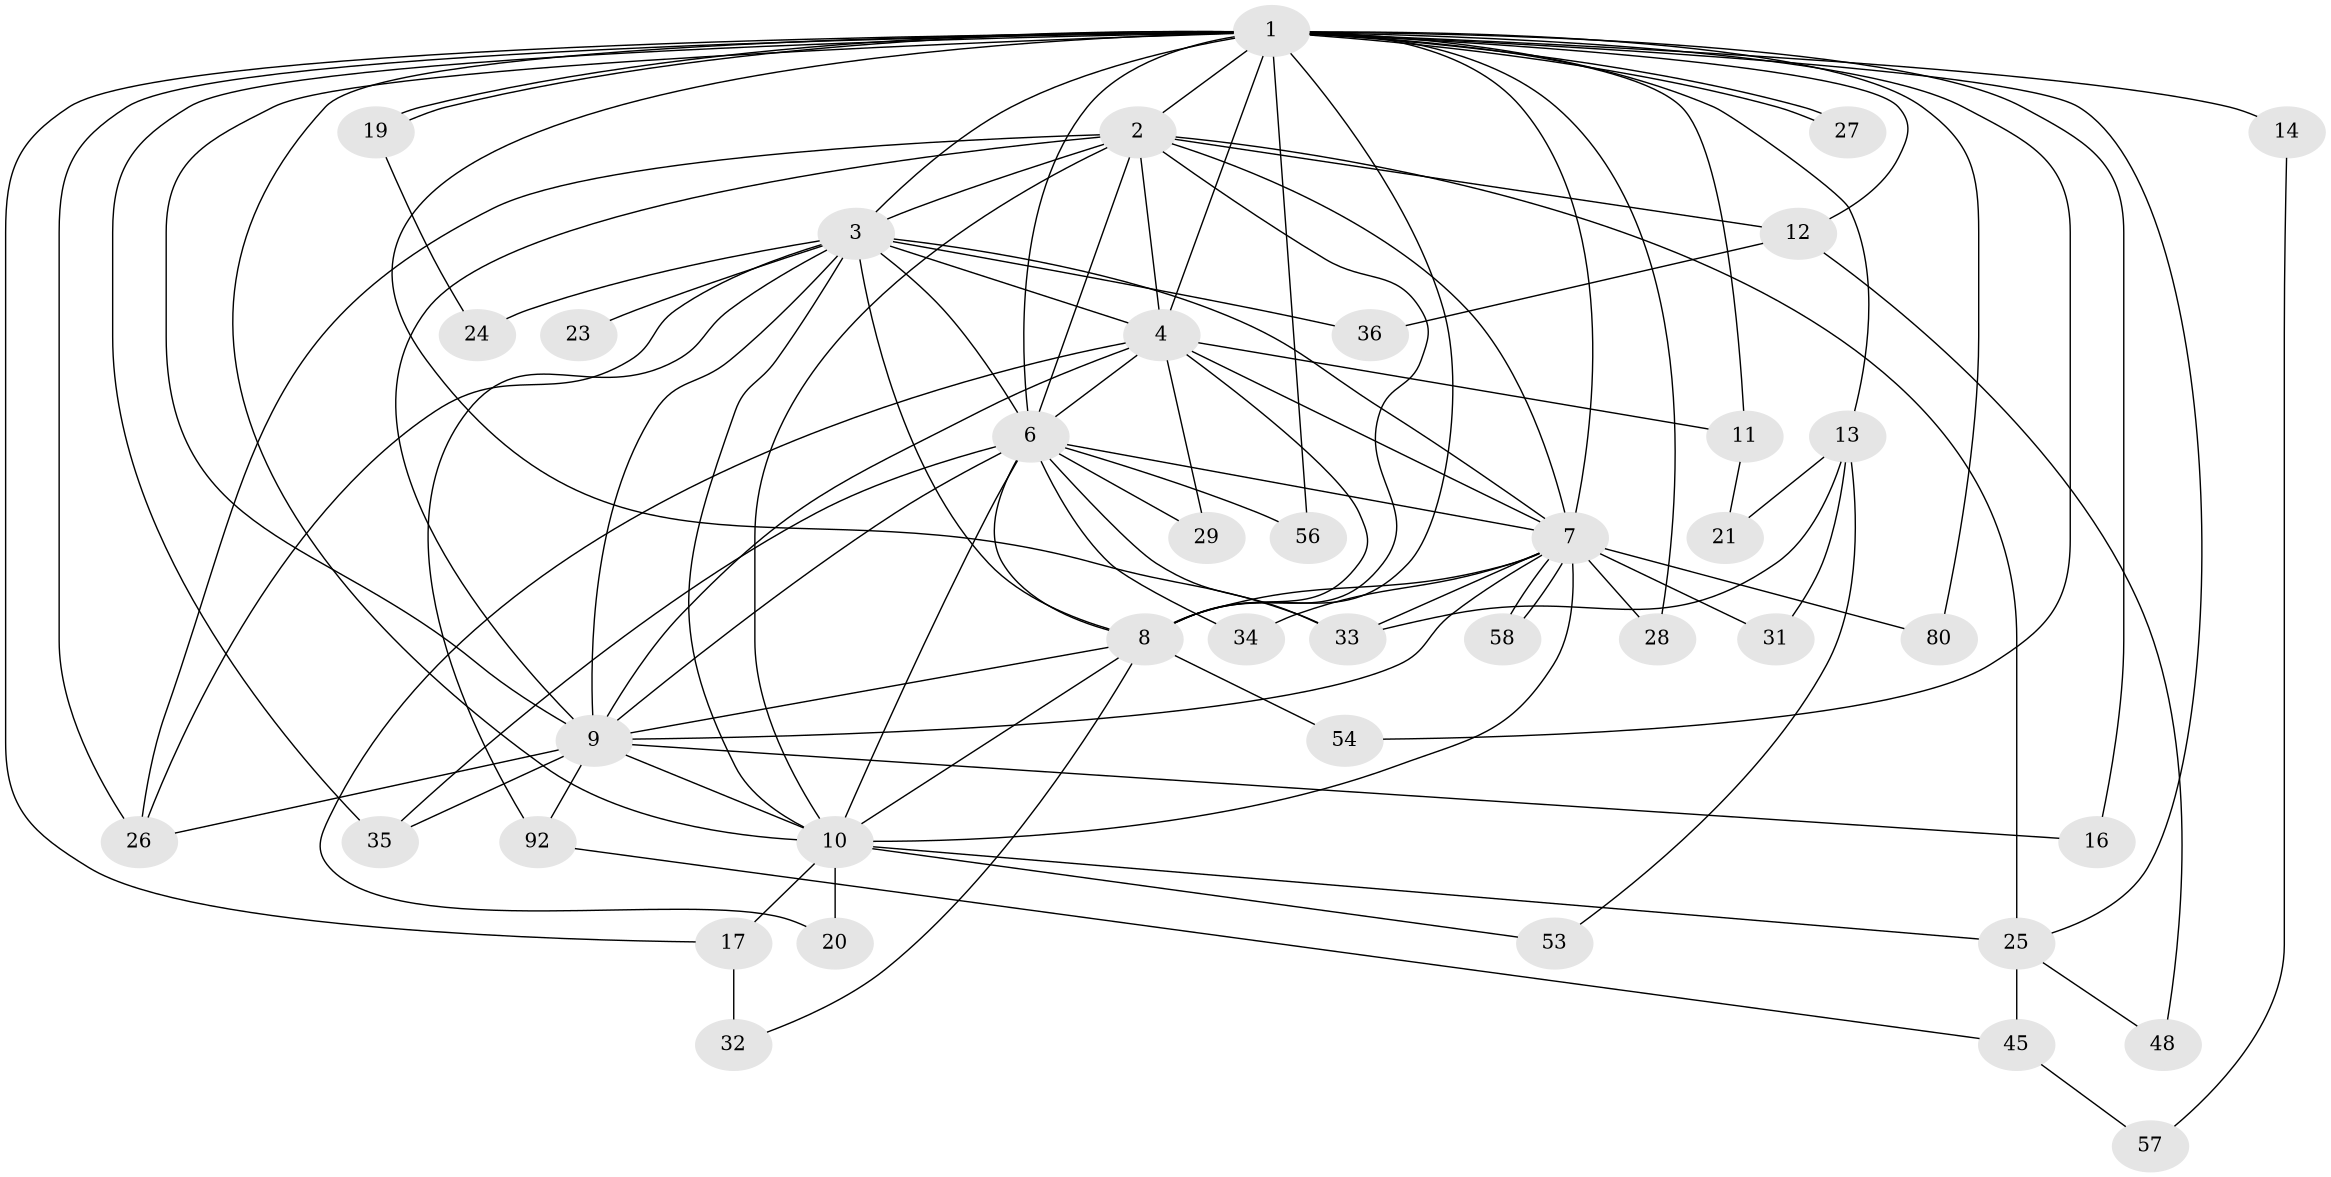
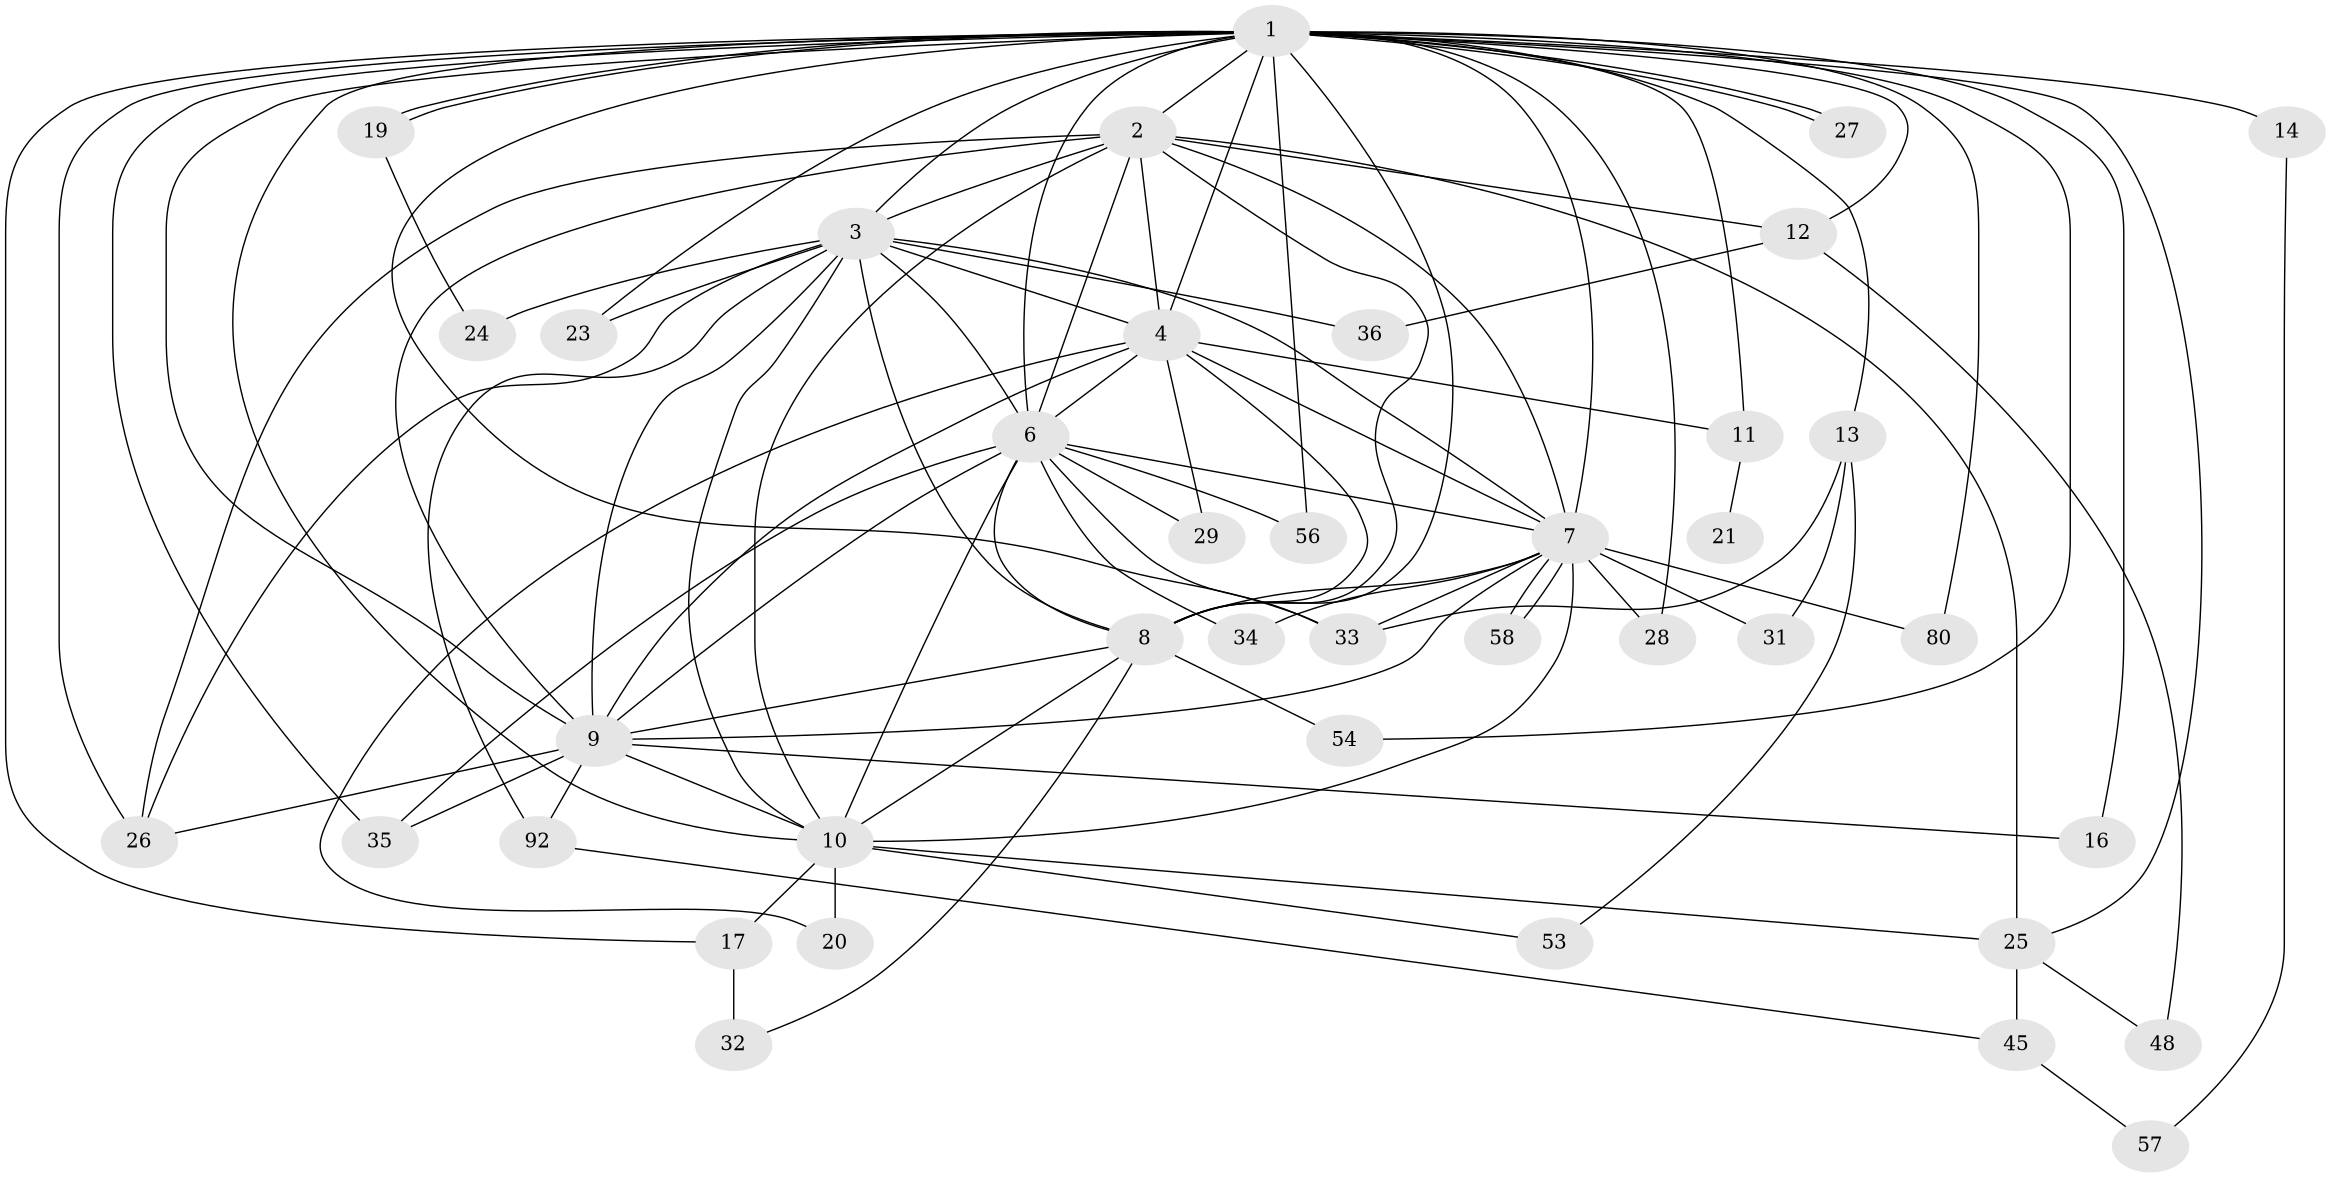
edge "1" -- "23": added
edge "13" -- "21": removed
